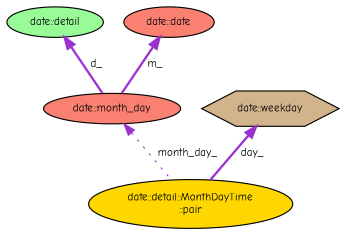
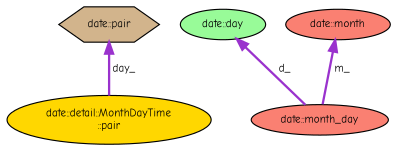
node "date::detail": label "date::detail" -> "date::day"
node "date::date": label "date::date" -> "date::month"
node "date::weekday": label "date::weekday" -> "date::pair"
edge "date::detail::MonthDayTime ::pair" -> "date::month_day": removed, label "month_day_"
